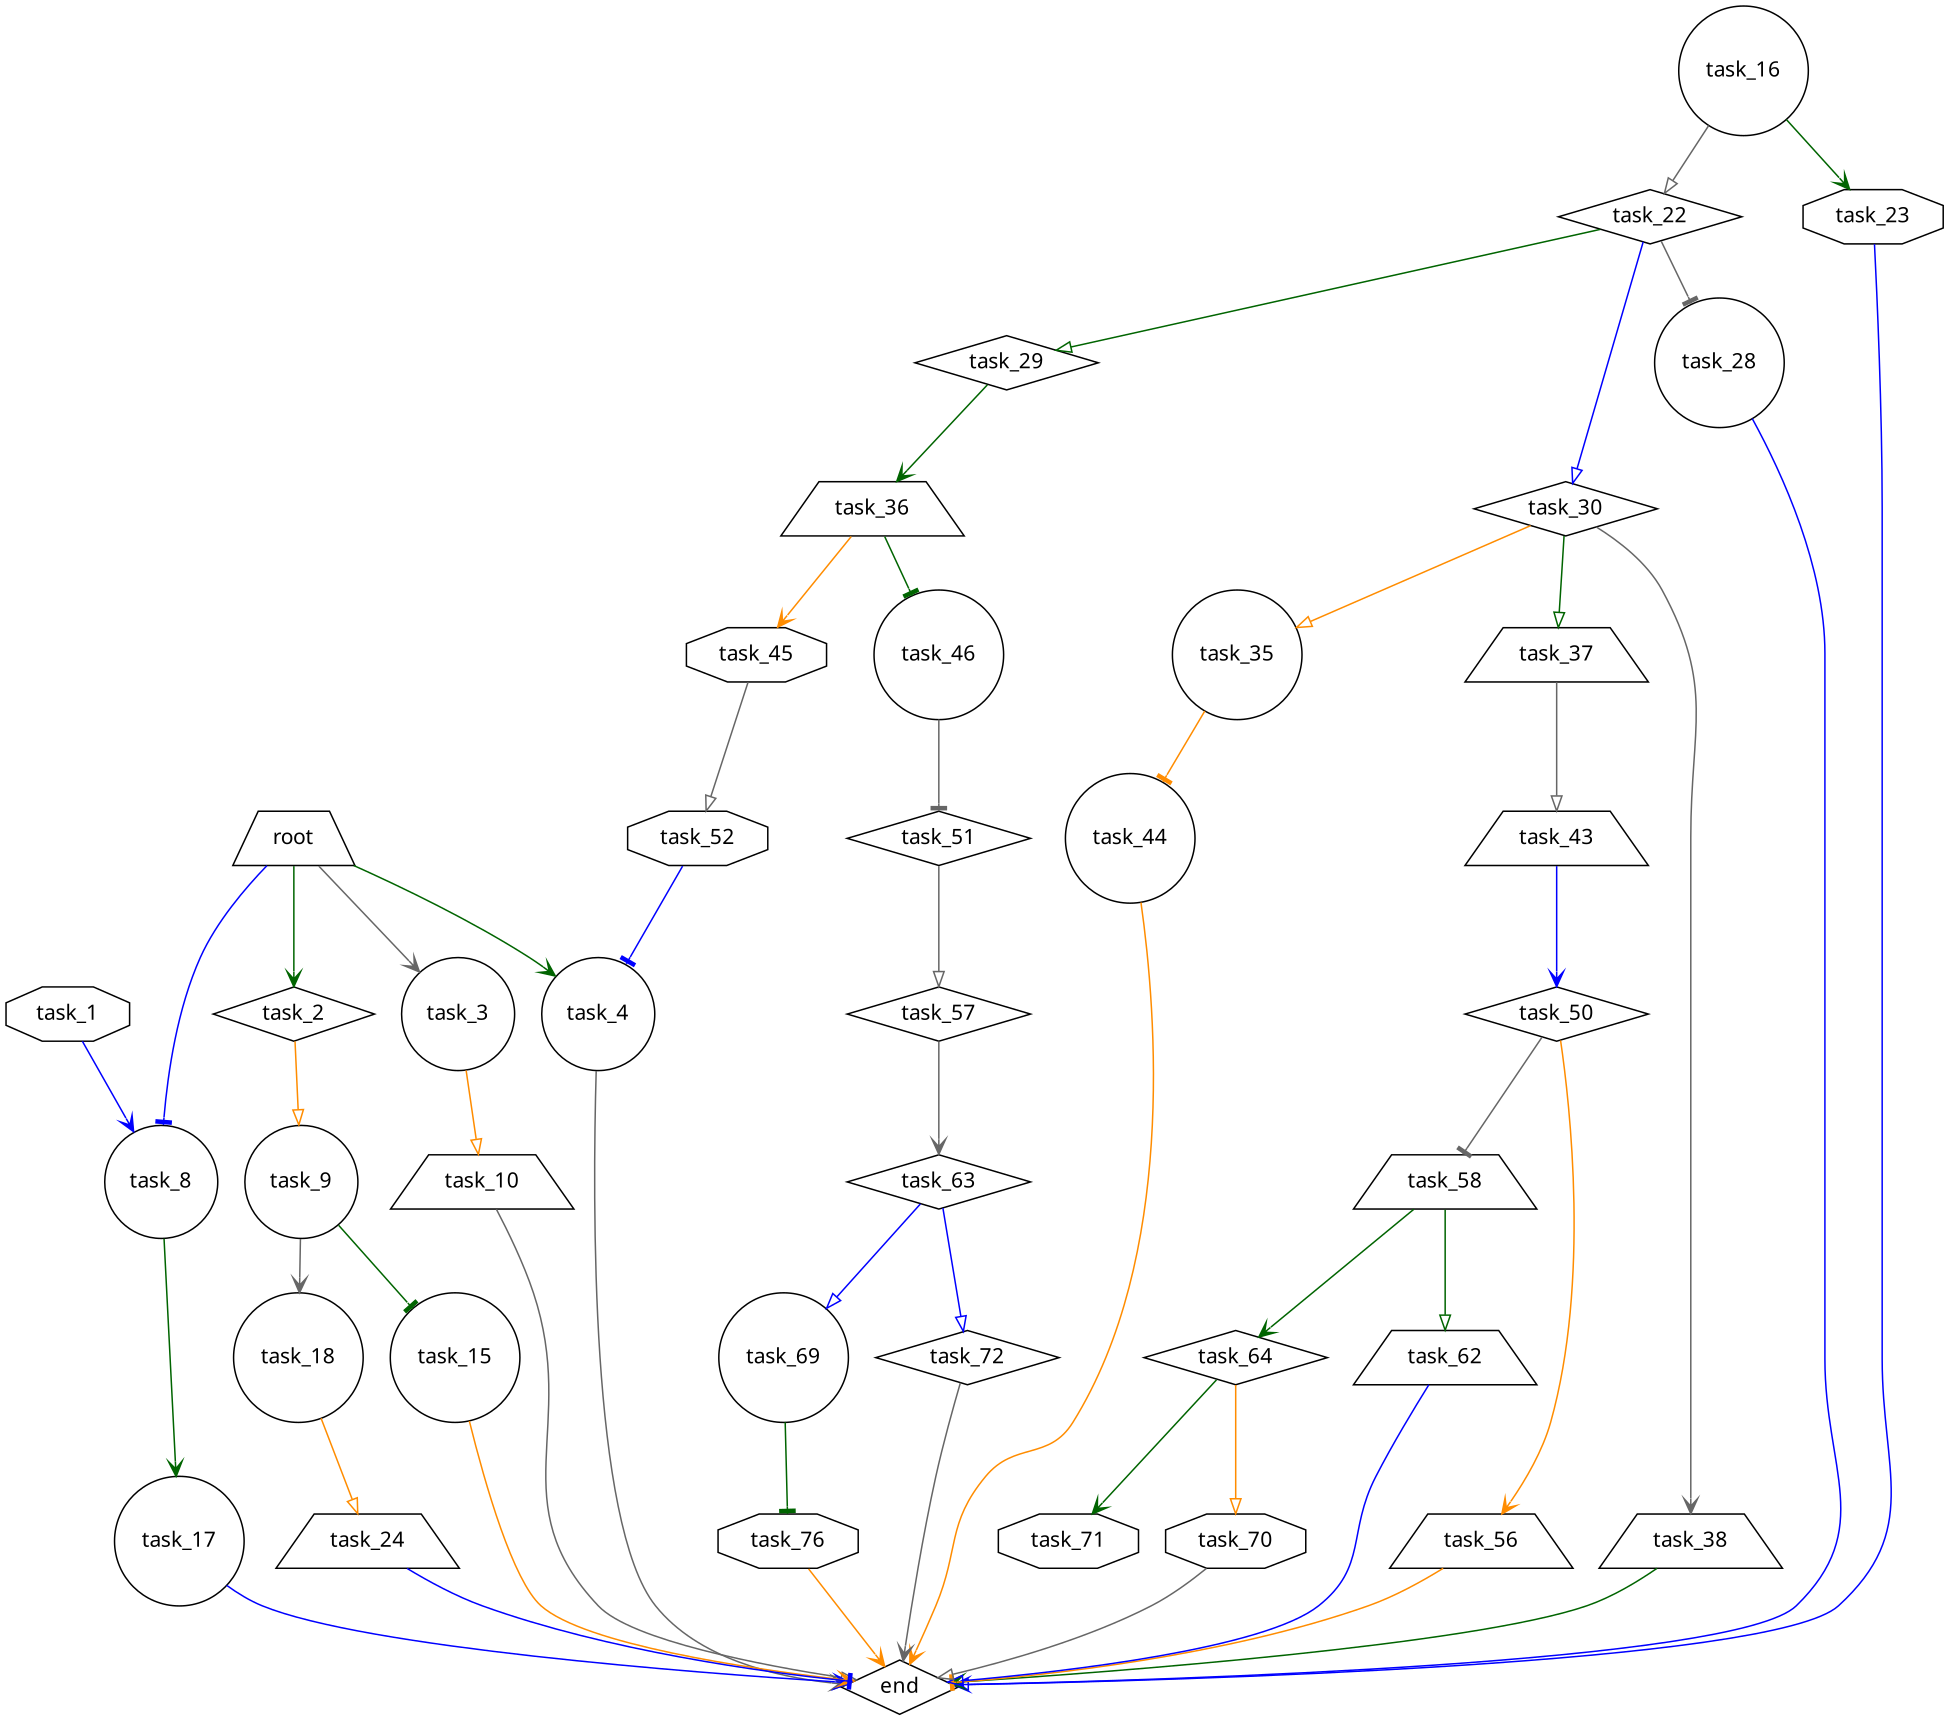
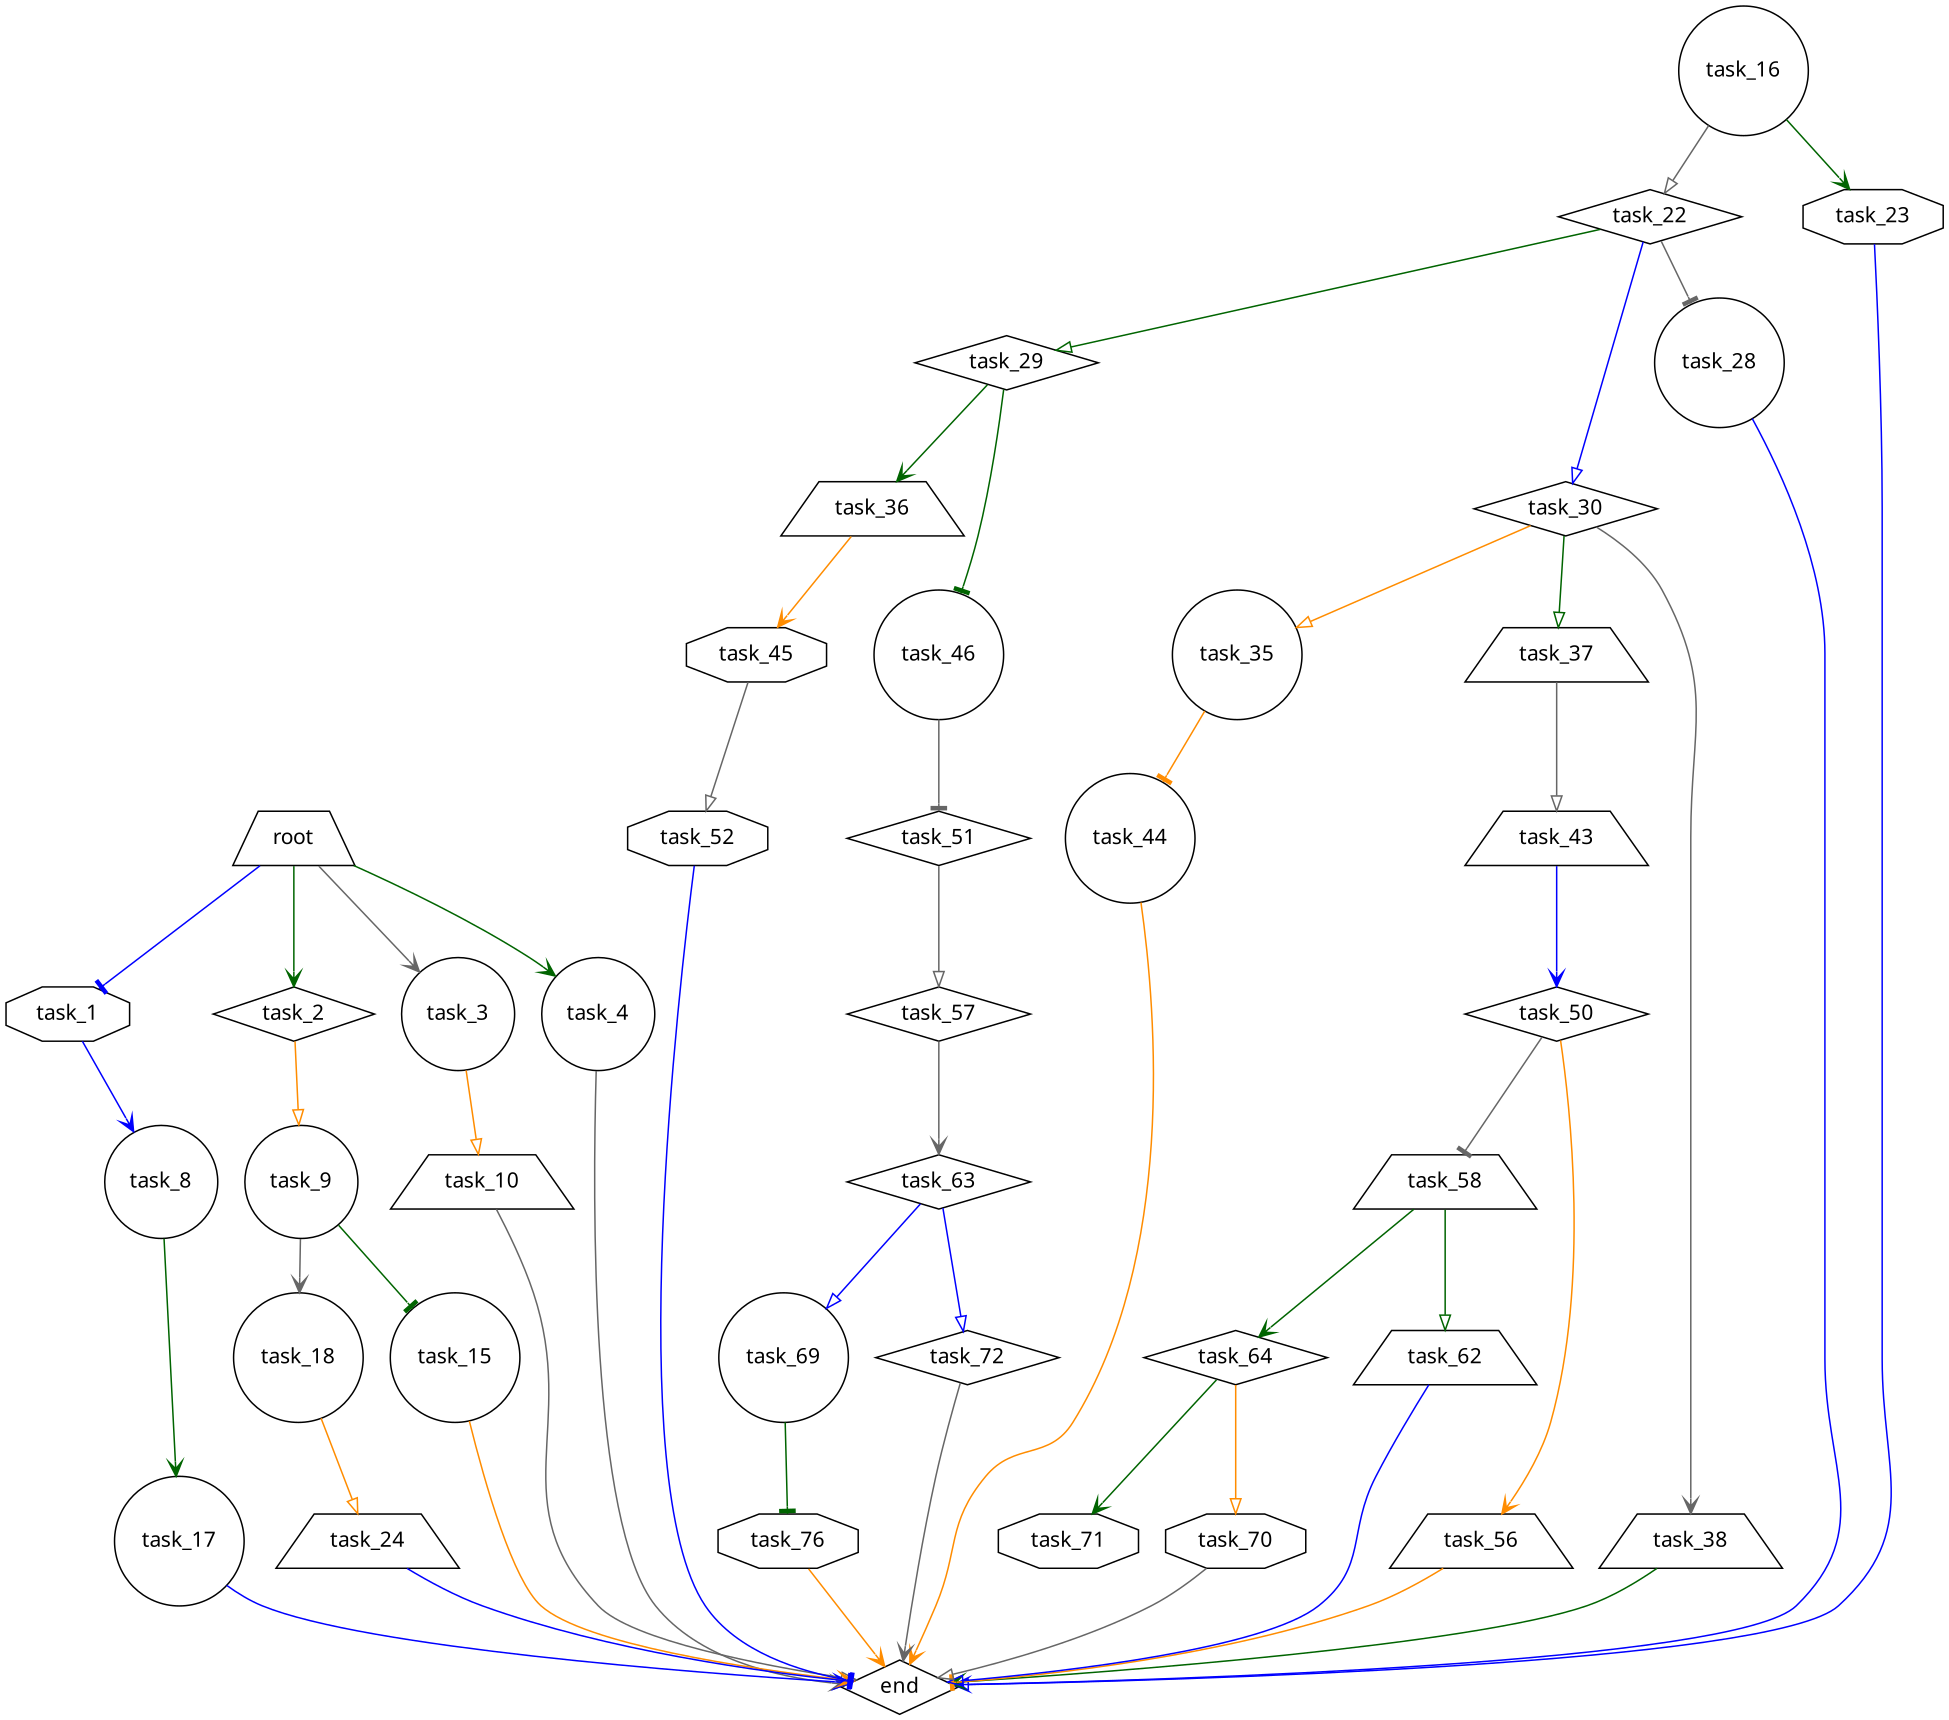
edge "task_36" -> "task_46": now "task_29" -> "task_46"
edge "task_52" -> "task_4": now "task_52" -> "end"
edge "root" -> "task_8": now "root" -> "task_1"
